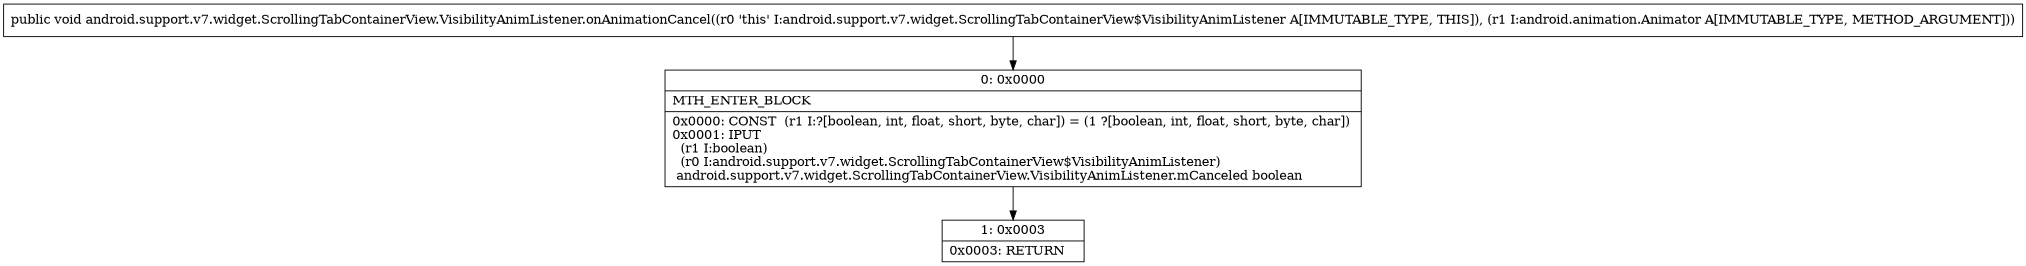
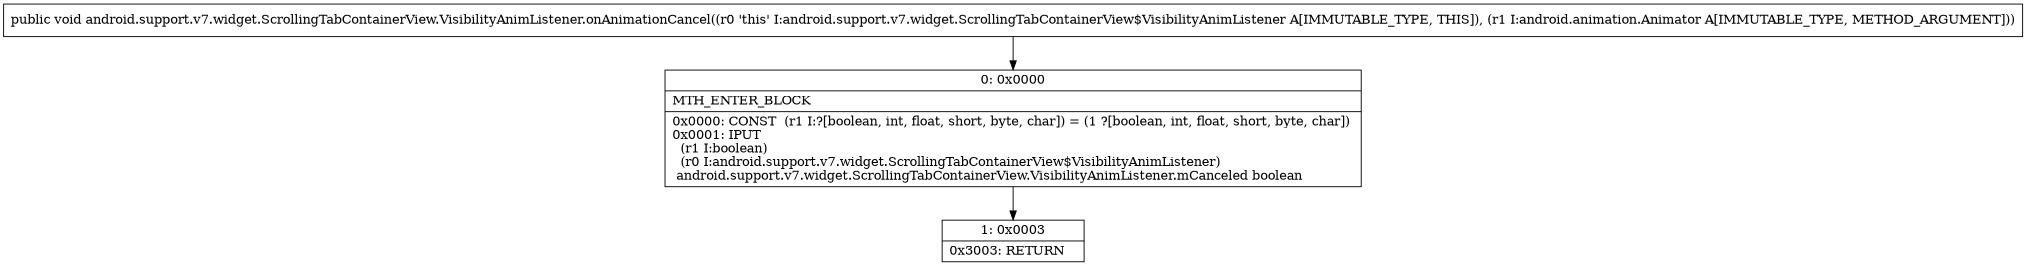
node "1: 0x0003": text "0x0003: RETURN" -> "0x3003: RETURN"
